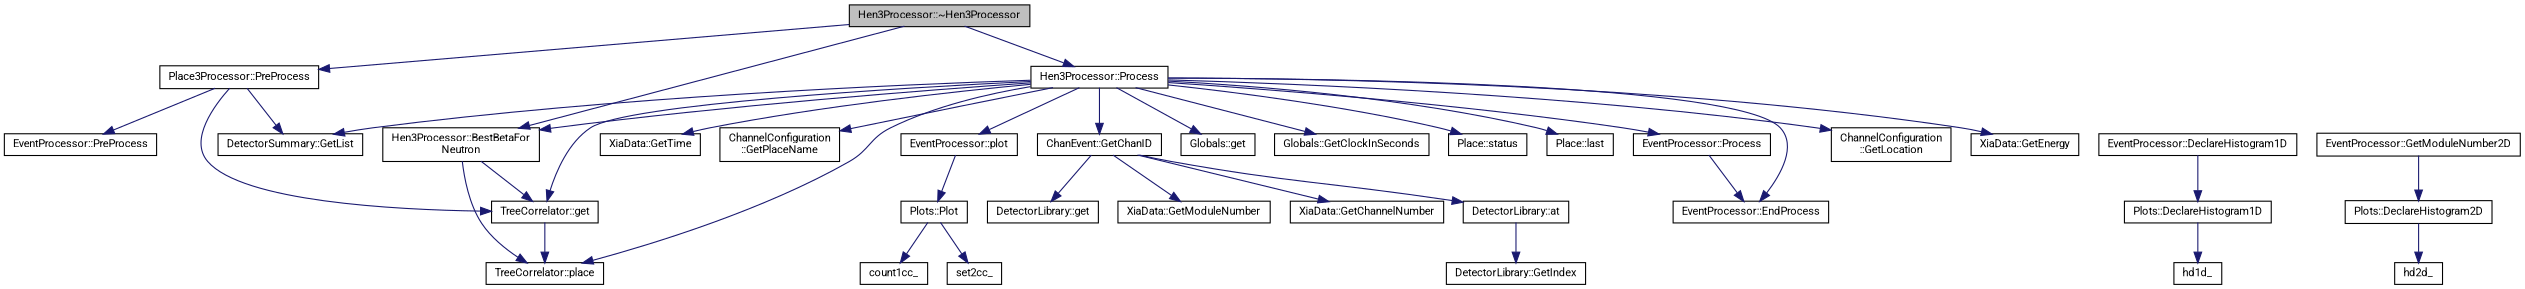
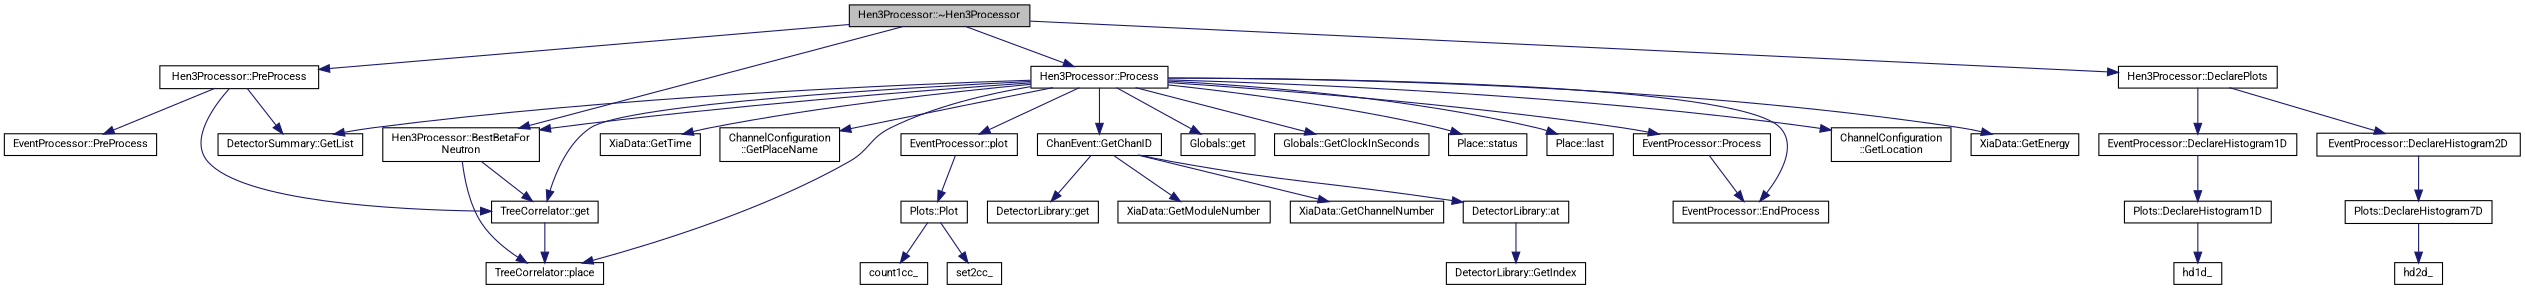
node "Place3Processor::PreProcess": label "Place3Processor::PreProcess" -> "Hen3Processor::PreProcess"
node "Hen3Processor::DeclarePlots": added
node "EventProcessor::GetModuleNumber2D": label "EventProcessor::GetModuleNumber2D" -> "EventProcessor::DeclareHistogram2D"
node "Plots::DeclareHistogram2D": label "Plots::DeclareHistogram2D" -> "Plots::DeclareHistogram7D"
